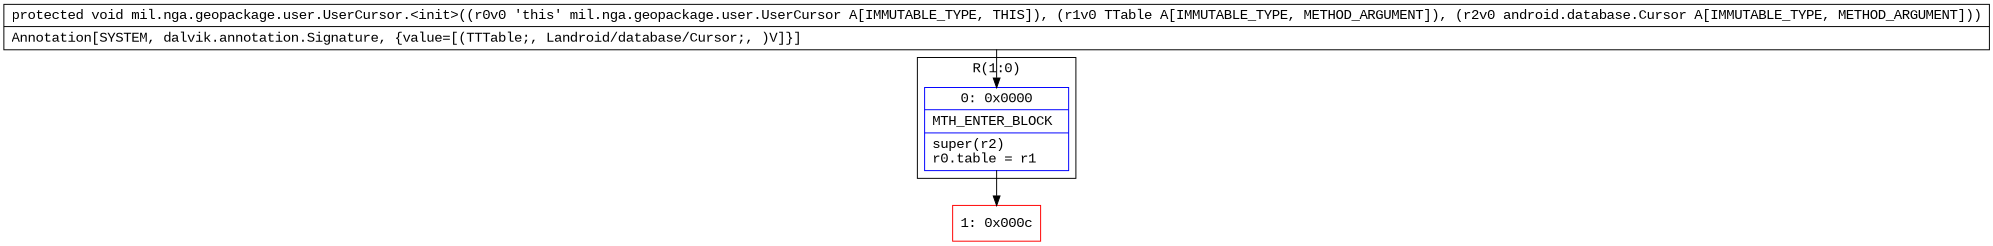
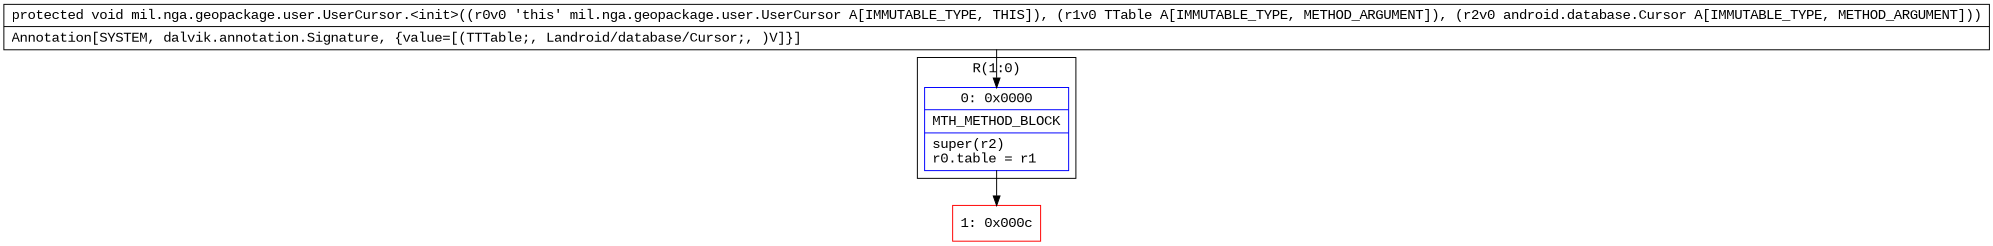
node "0: 0x0000": text "MTH_ENTER_BLOCK" -> "MTH_METHOD_BLOCK"
